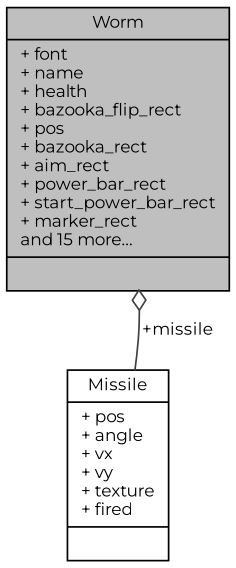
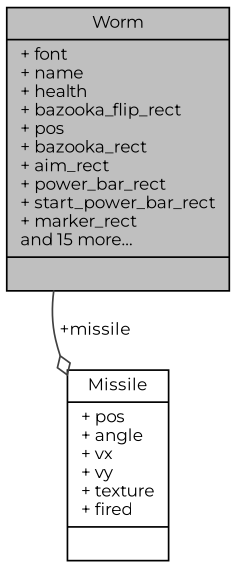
edge "Missile" -> "Worm": reversed
